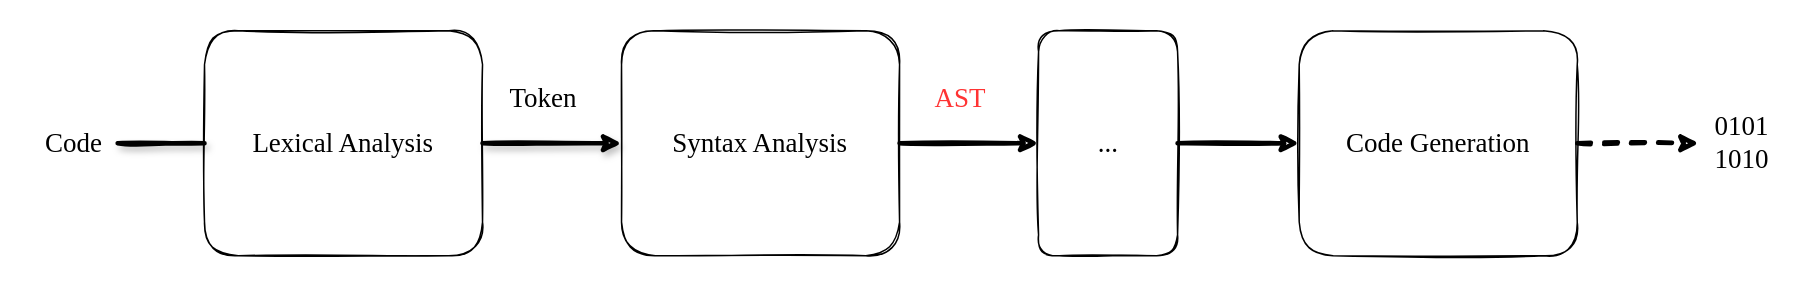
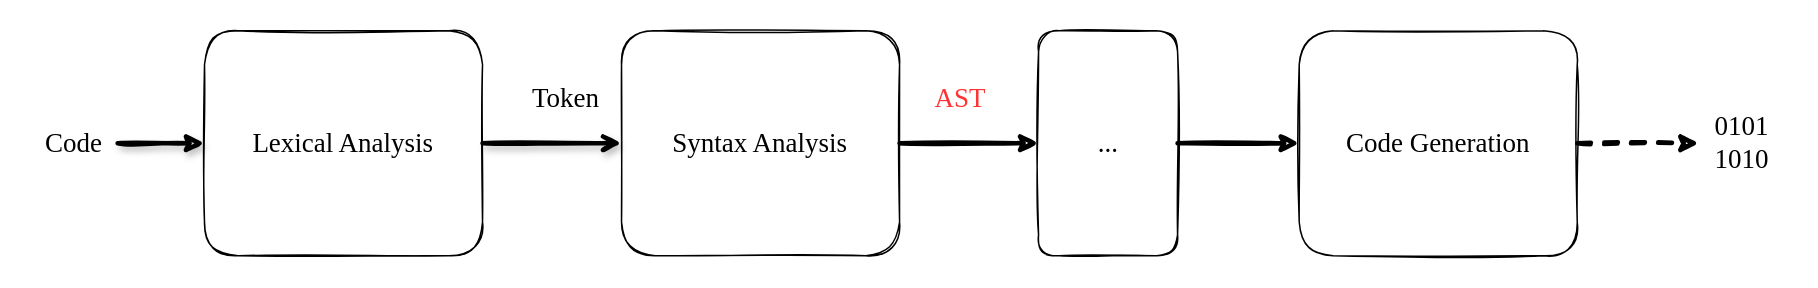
node "Token": moved (543, 98) -> (566, 98)
edge "Code" -- "Lexical Analysis": arrowhead none -> classic
edge "Lexical Analysis" -> "Syntax Analysis": arrowhead classic -> open
